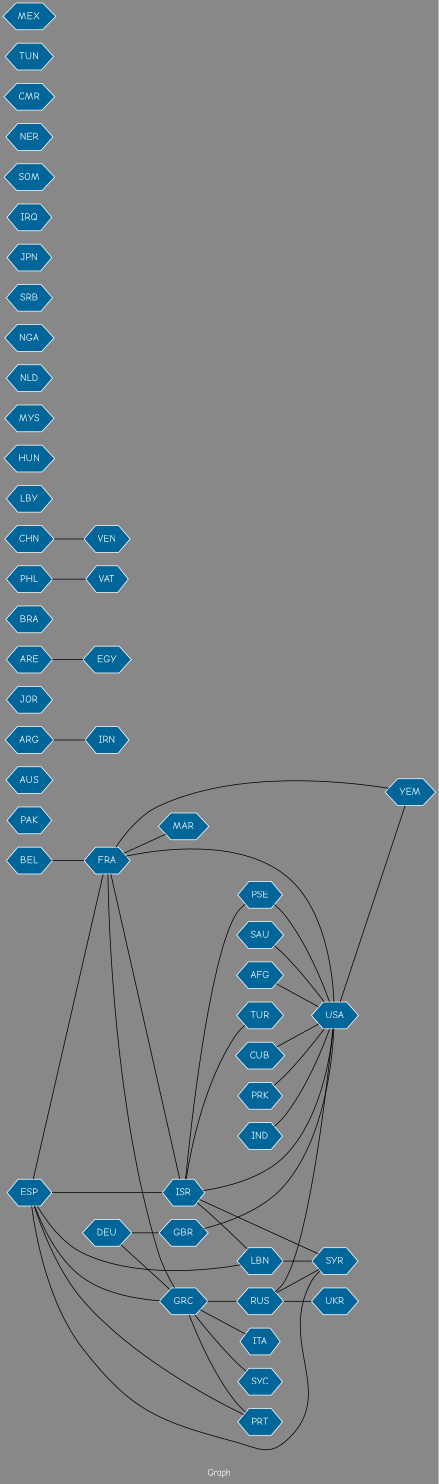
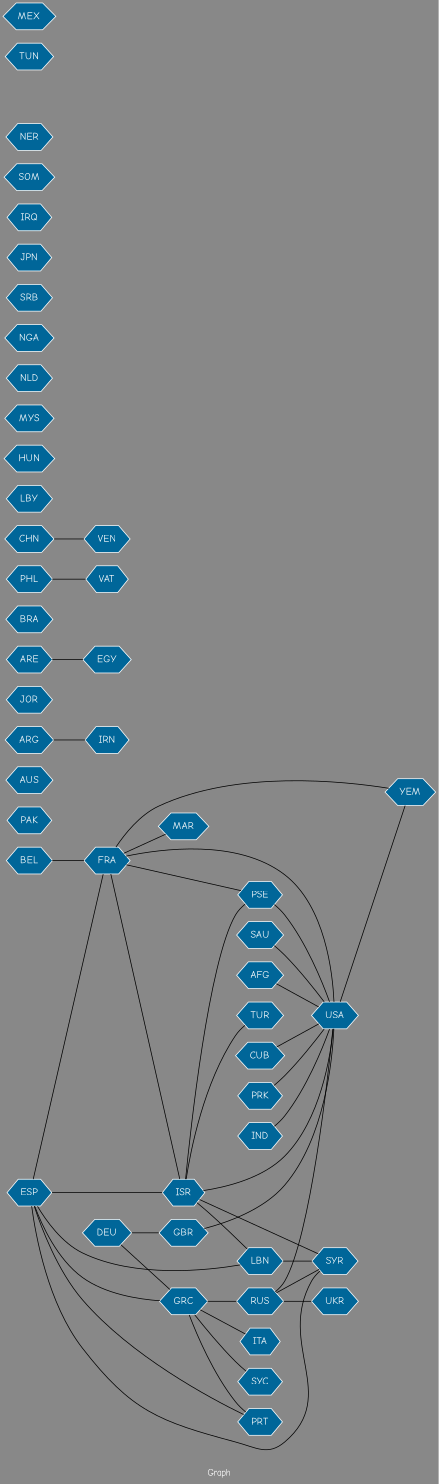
node "CMR": removed
edge "FRA" -- "GRC": now "FRA" -- "PSE"
